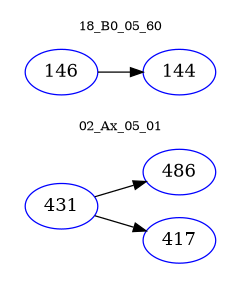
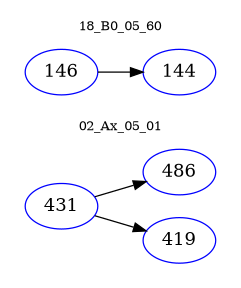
node "417": label "417" -> "419"
